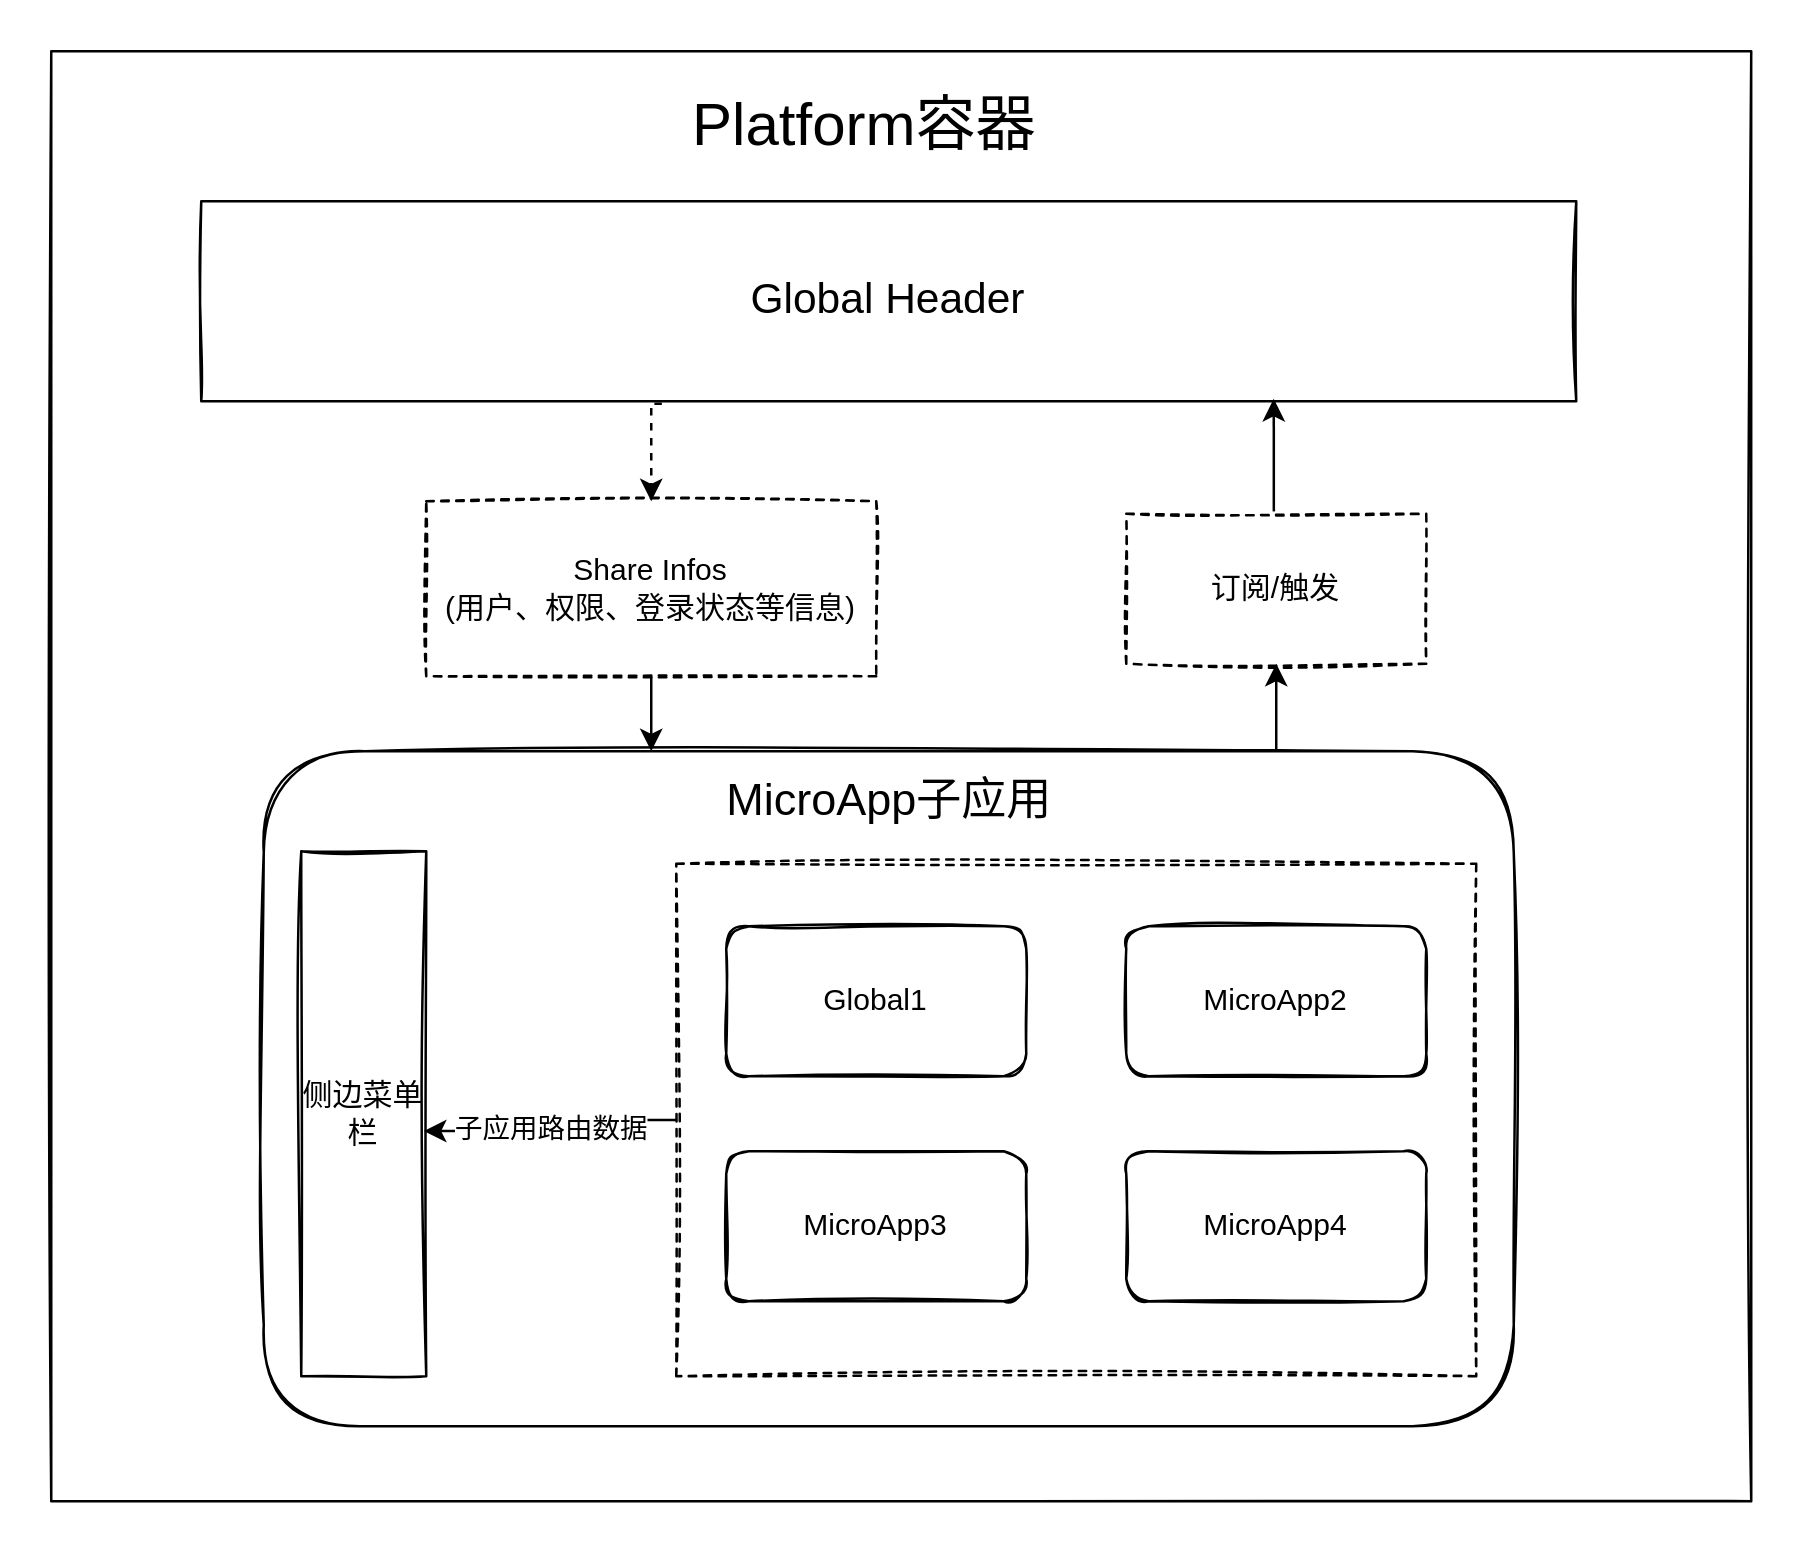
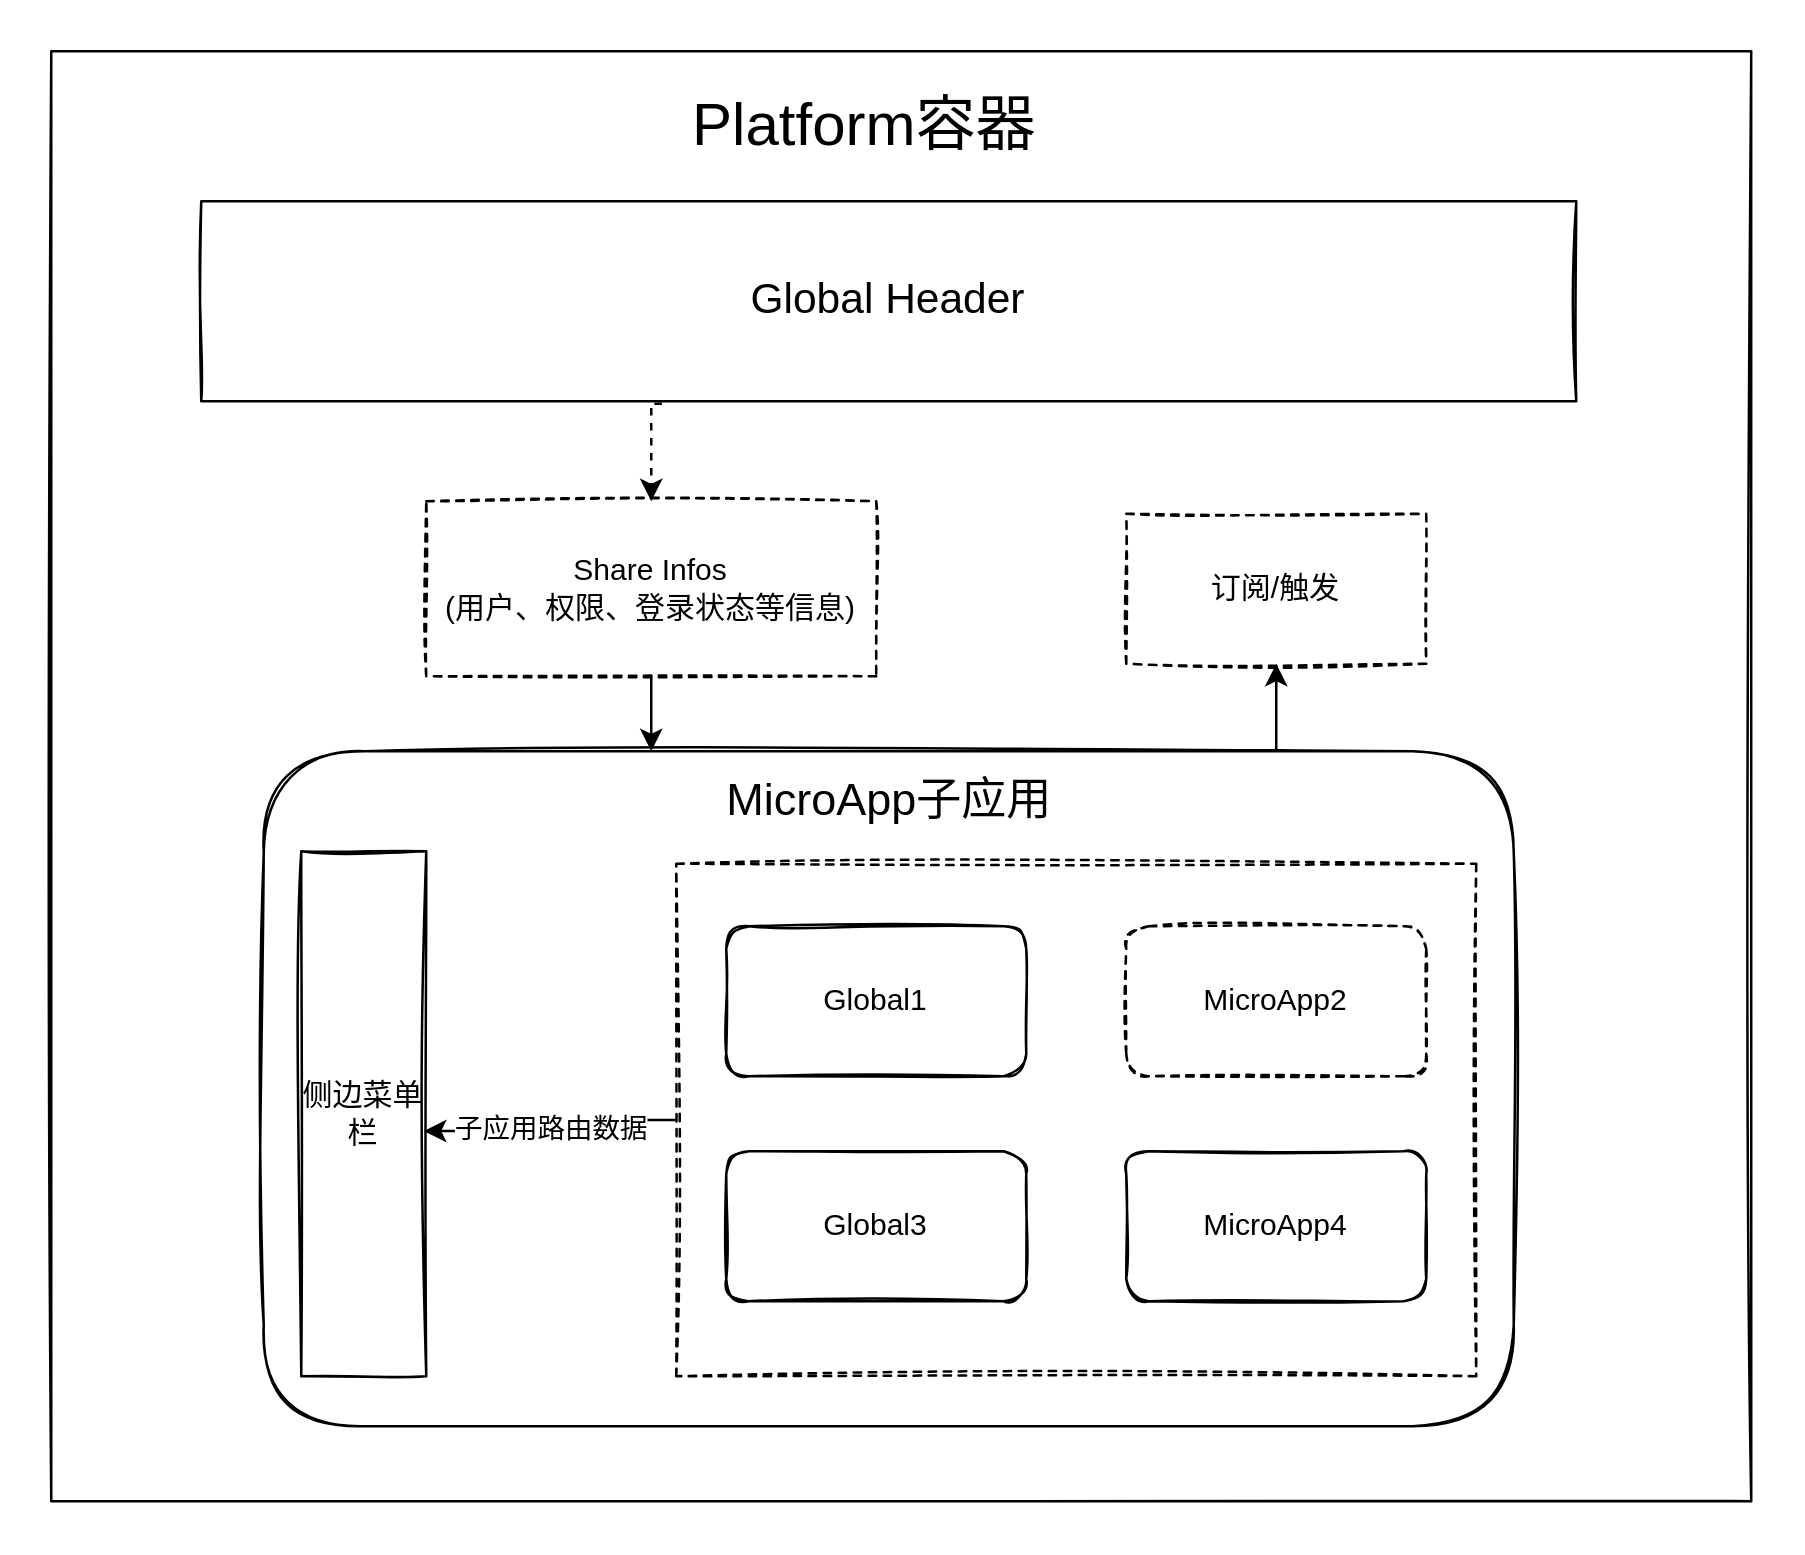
edge "订阅/触发" -> "Global Header": removed
node "MicroApp2": style solid -> dashed
node "MicroApp3": label "MicroApp3" -> "Global3"
